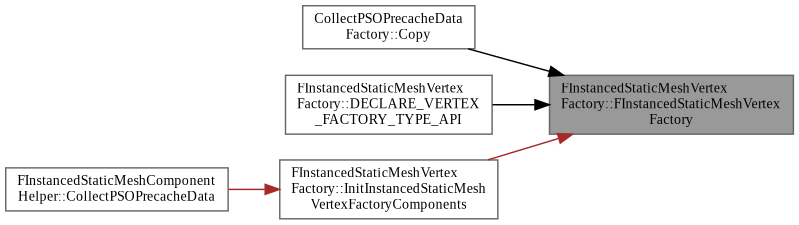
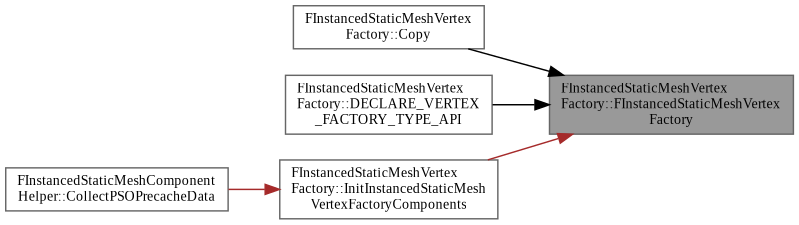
node "CollectPSOPrecacheData Factory::Copy": label "CollectPSOPrecacheData Factory::Copy" -> "FInstancedStaticMeshVertex Factory::Copy"
